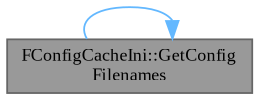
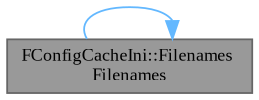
node "FConfigCacheIni::GetConfig Filenames": label "FConfigCacheIni::GetConfig Filenames" -> "FConfigCacheIni::Filenames Filenames"
